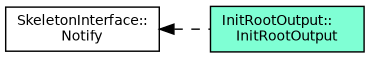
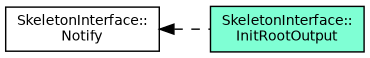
node "InitRootOutput:: InitRootOutput": label "InitRootOutput:: InitRootOutput" -> "SkeletonInterface:: InitRootOutput"
